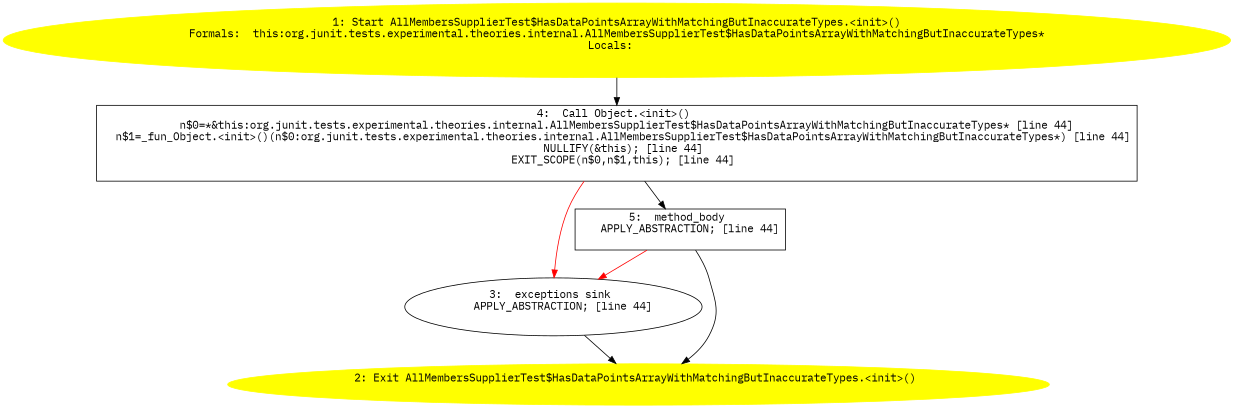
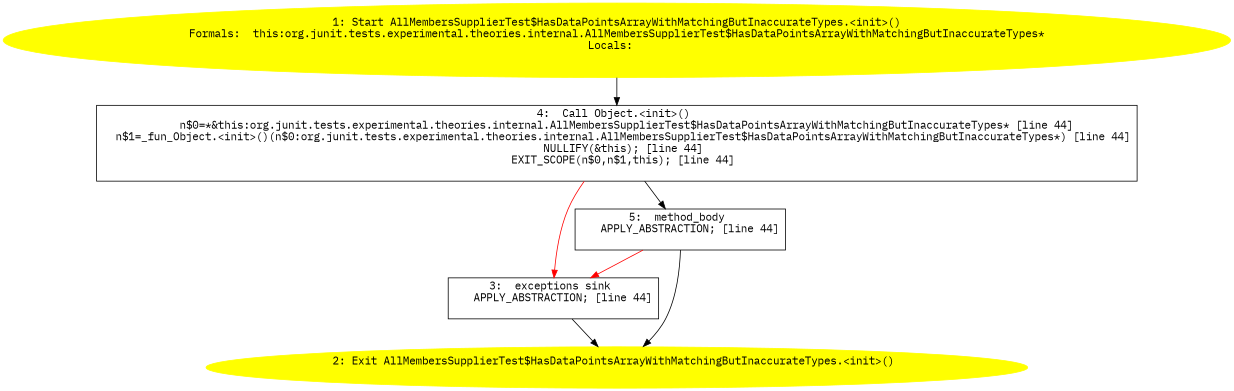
node "3:  exceptions sink APPLY_ABSTRACTION; [line 44]": shape ellipse -> box
